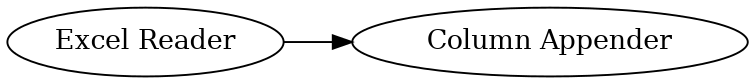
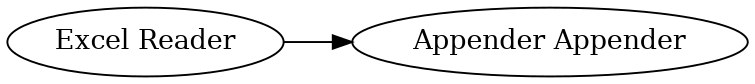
node "Column Appender": label "Column Appender" -> "Appender Appender"
